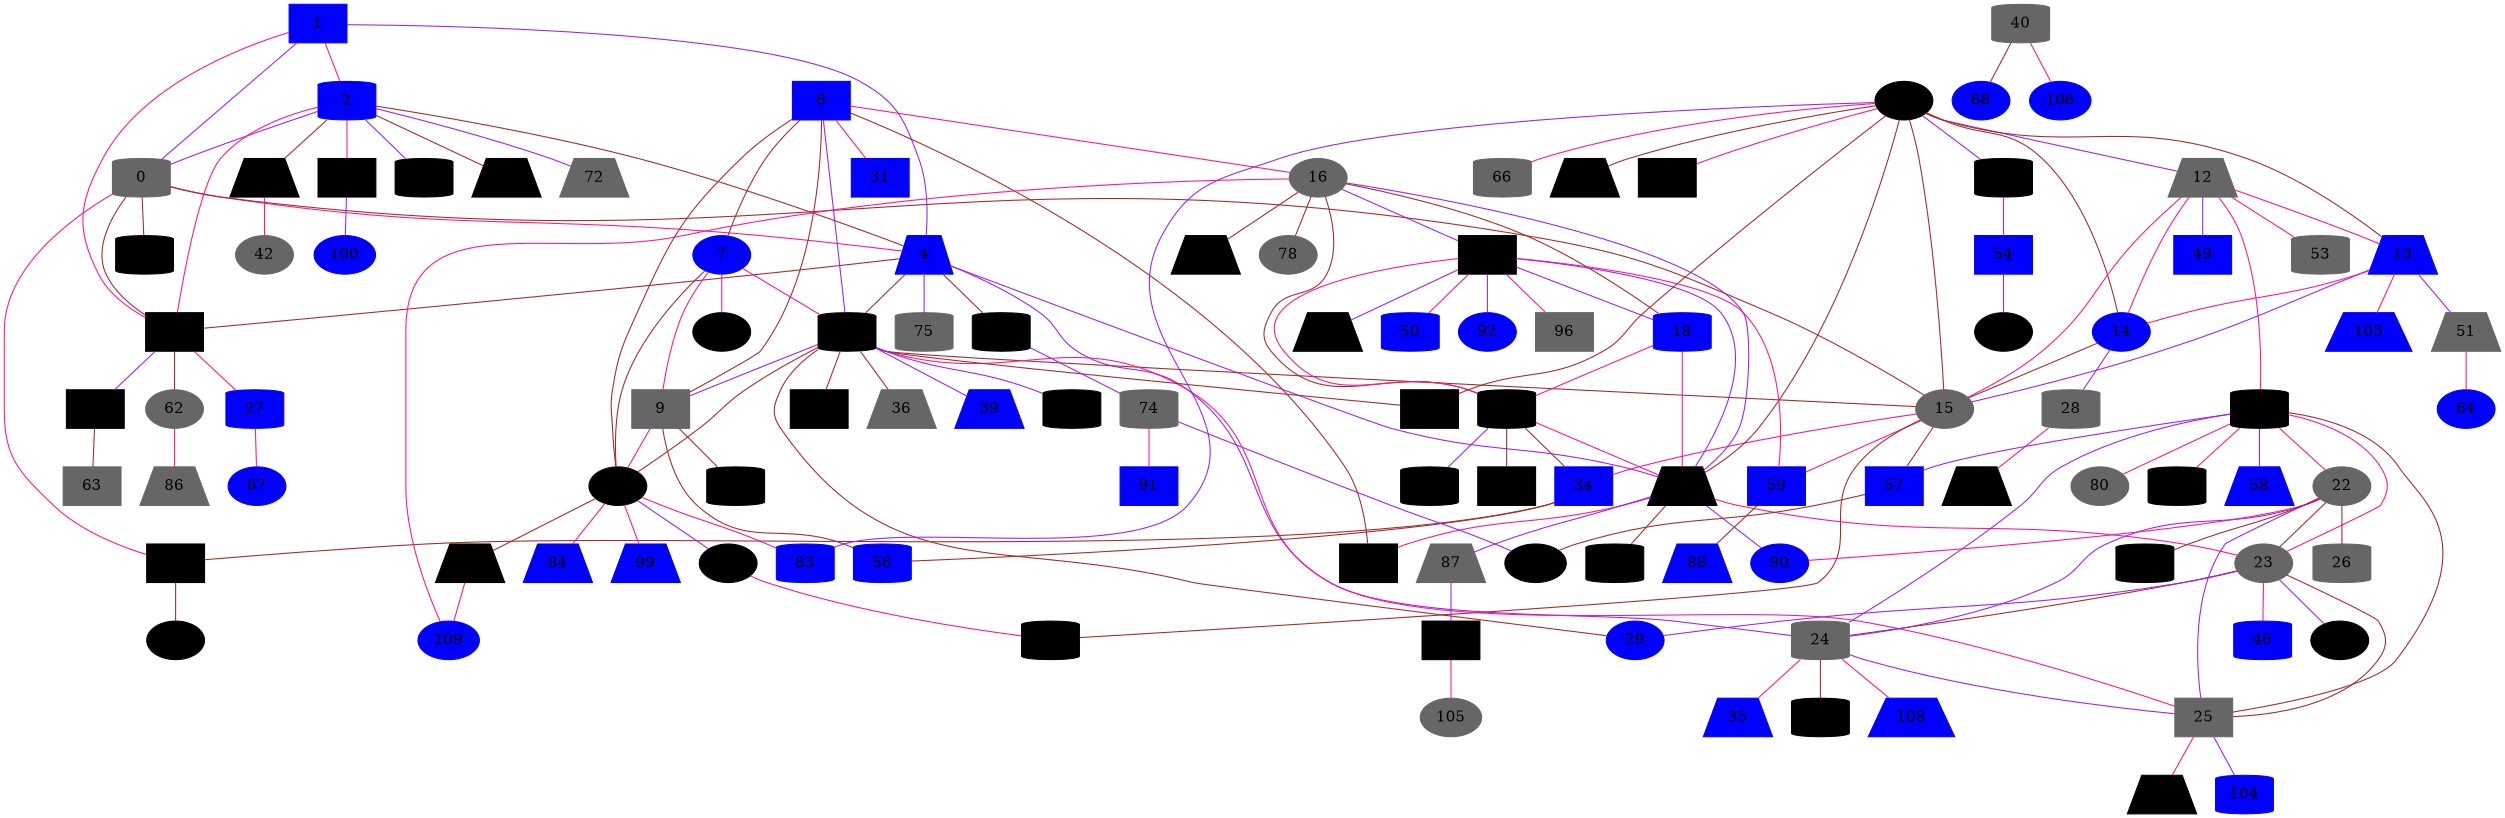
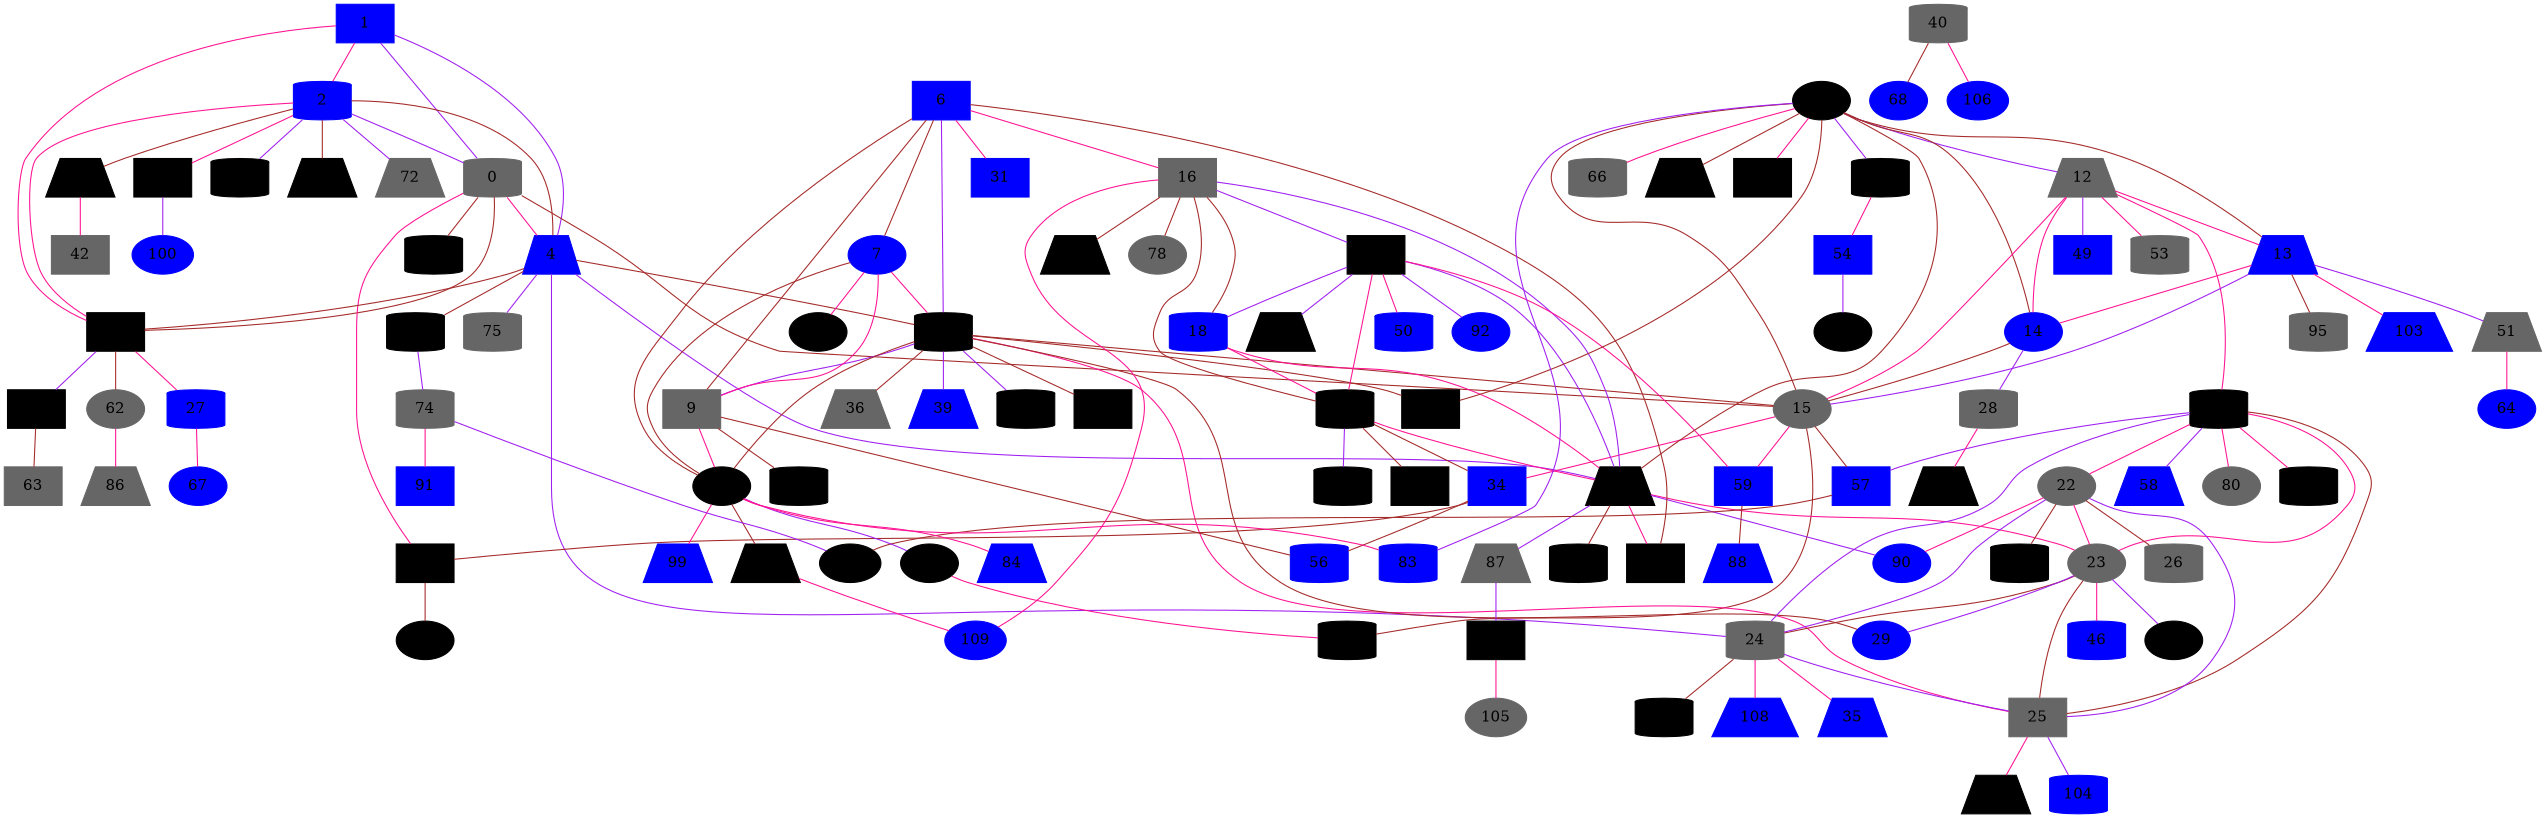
node "16": shape ellipse -> box
node "42": shape ellipse -> box
node "96": removed
node "95": added
edge "22" -- "23": color brown -> deeppink
